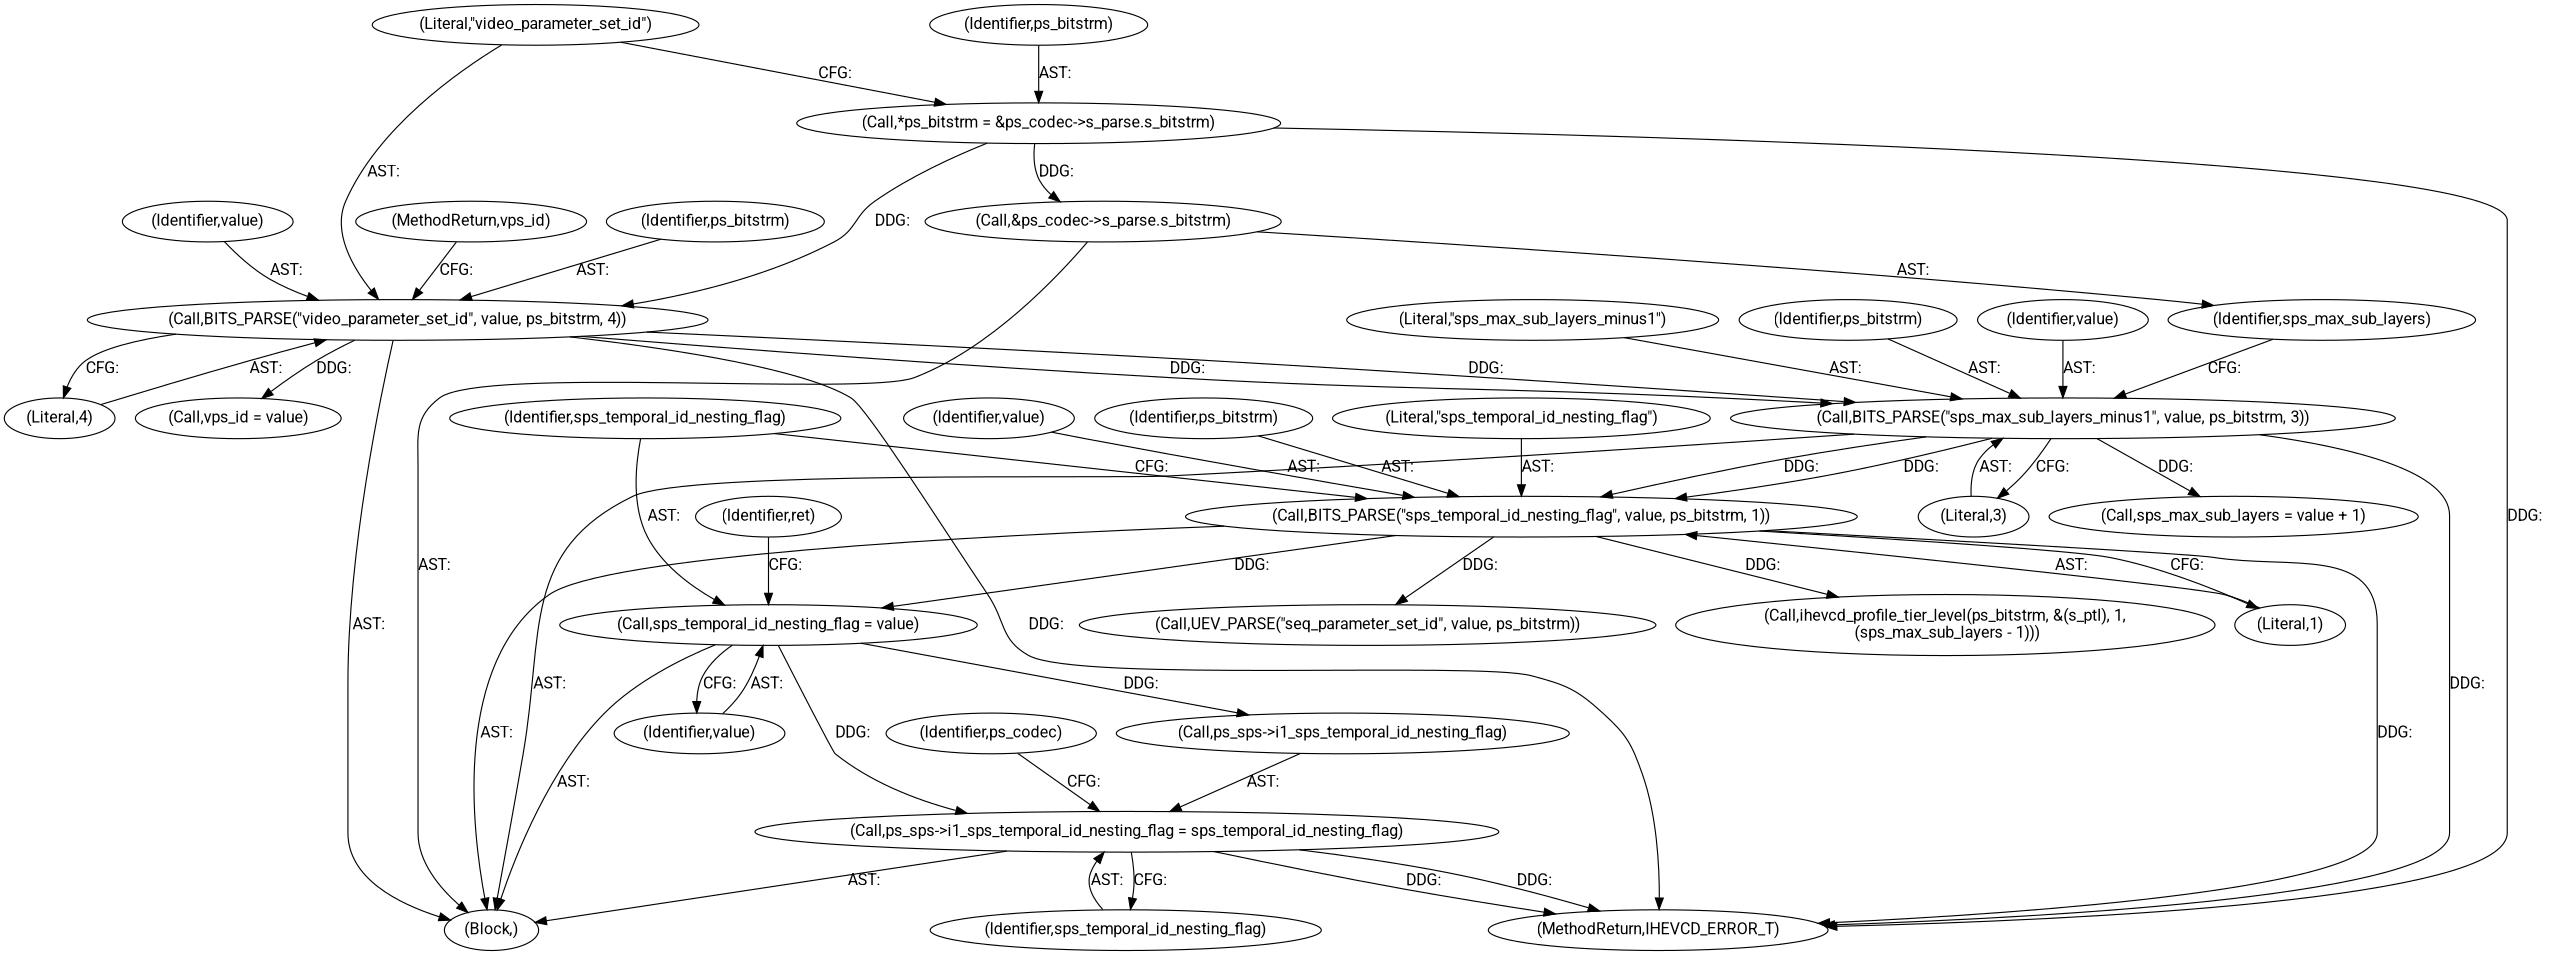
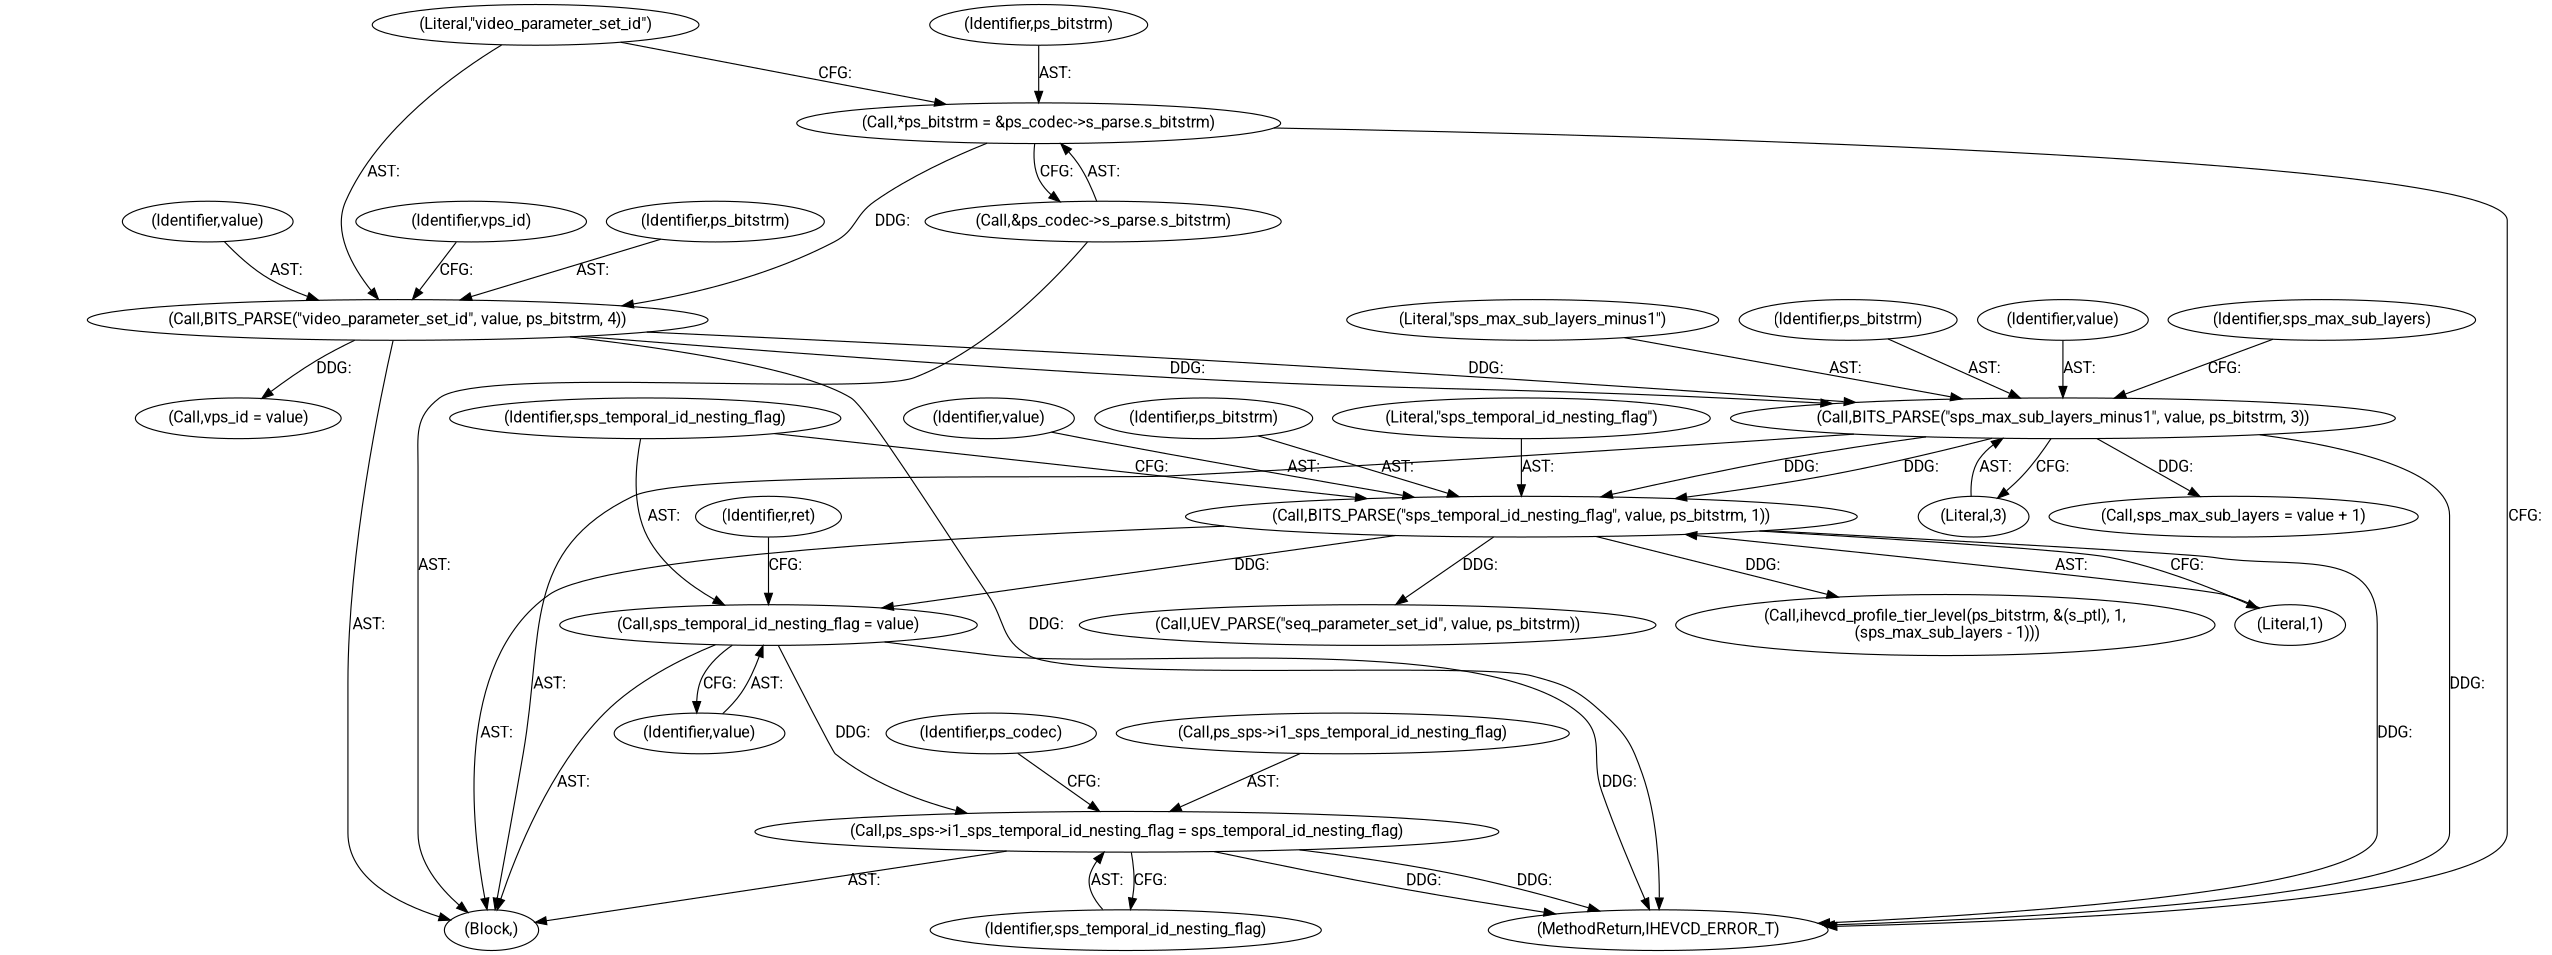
edge "(Call,*ps_bitstrm = &ps_codec->s_parse.s_bitstrm)" -> "(Call,&ps_codec->s_parse.s_bitstrm)": label "DDG: " -> "CFG: "
node "(MethodReturn,vps_id)": label "(MethodReturn,vps_id)" -> "(Identifier,vps_id)"
edge "(Call,&ps_codec->s_parse.s_bitstrm)" -> "(Identifier,sps_max_sub_layers)": now "(Call,&ps_codec->s_parse.s_bitstrm)" -> "(Call,*ps_bitstrm = &ps_codec->s_parse.s_bitstrm)"
node "(Literal,4)": removed
edge "(Call,*ps_bitstrm = &ps_codec->s_parse.s_bitstrm)" -> "(MethodReturn,IHEVCD_ERROR_T)": label "DDG: " -> "CFG: "
edge "(Call,sps_temporal_id_nesting_flag = value)" -> "(Call,ps_sps->i1_sps_temporal_id_nesting_flag)": now "(Call,sps_temporal_id_nesting_flag = value)" -> "(MethodReturn,IHEVCD_ERROR_T)"
